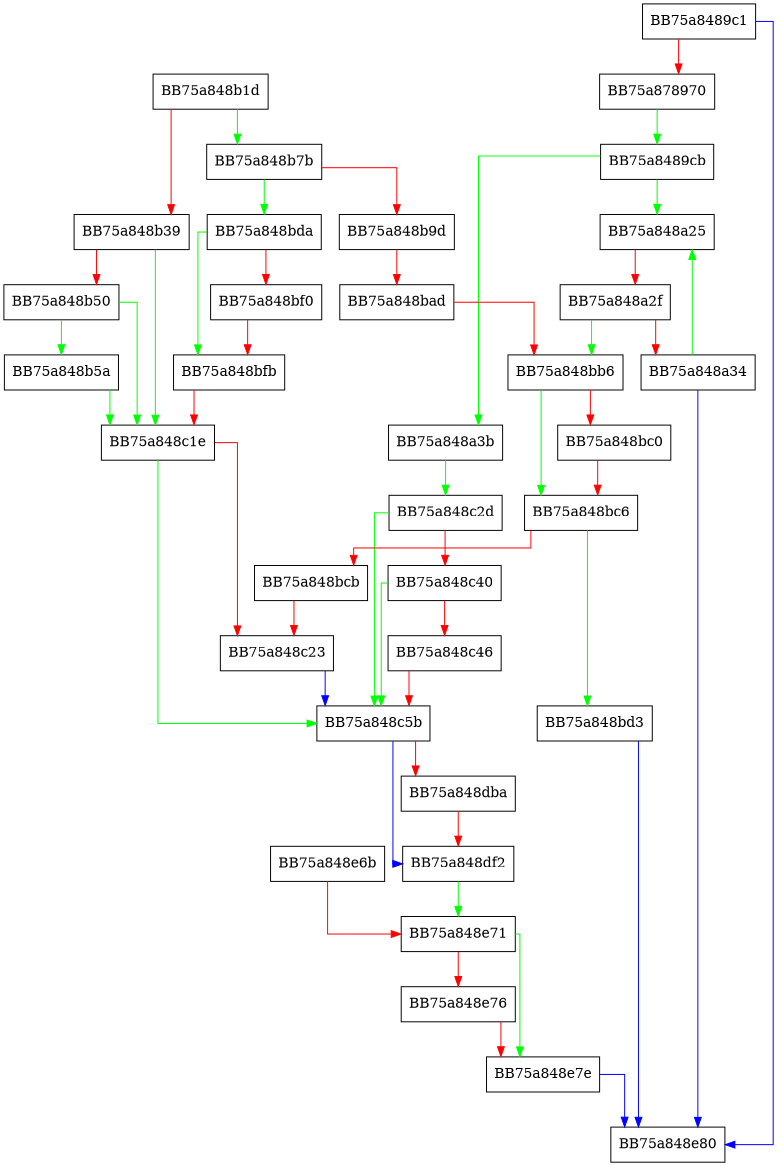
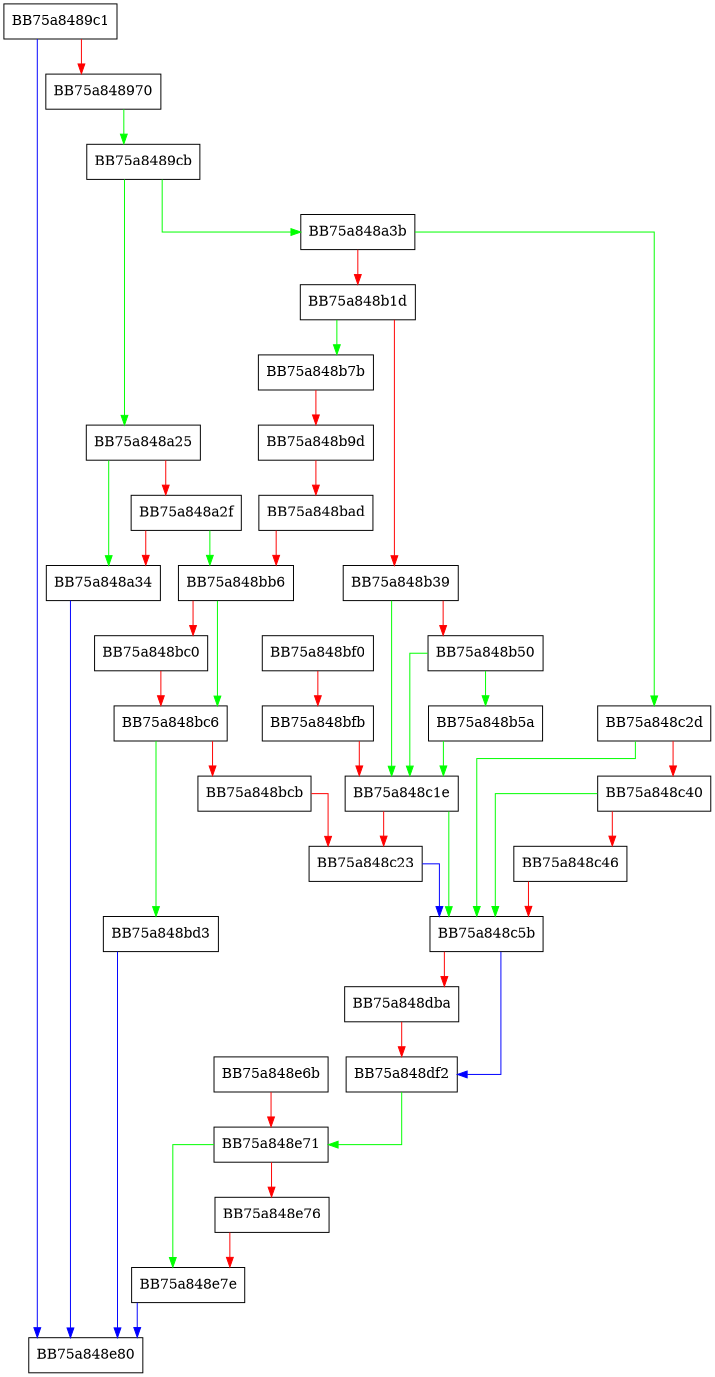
node "BB75a878970": label "BB75a878970" -> "BB75a848970"
node "BB75a848bda": removed
edge "BB75a848a3b" -> "BB75a848b1d": added
edge "BB75a848a34" -> "BB75a848a25": reversed
